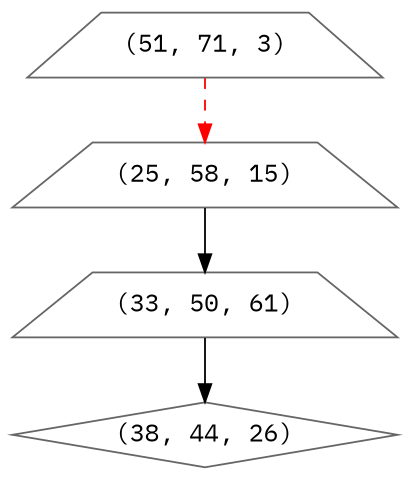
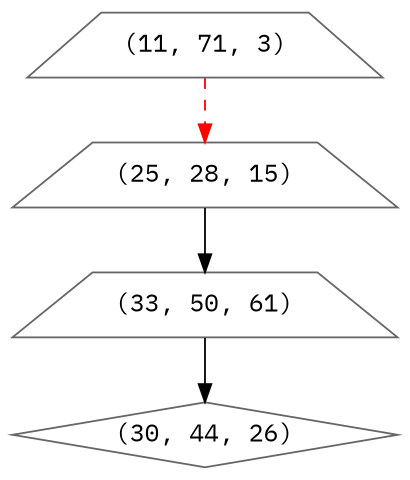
node "(51, 71, 3)": label "(51, 71, 3)" -> "(11, 71, 3)"
node "(25, 58, 15)": label "(25, 58, 15)" -> "(25, 28, 15)"
node "(38, 44, 26)": label "(38, 44, 26)" -> "(30, 44, 26)"
